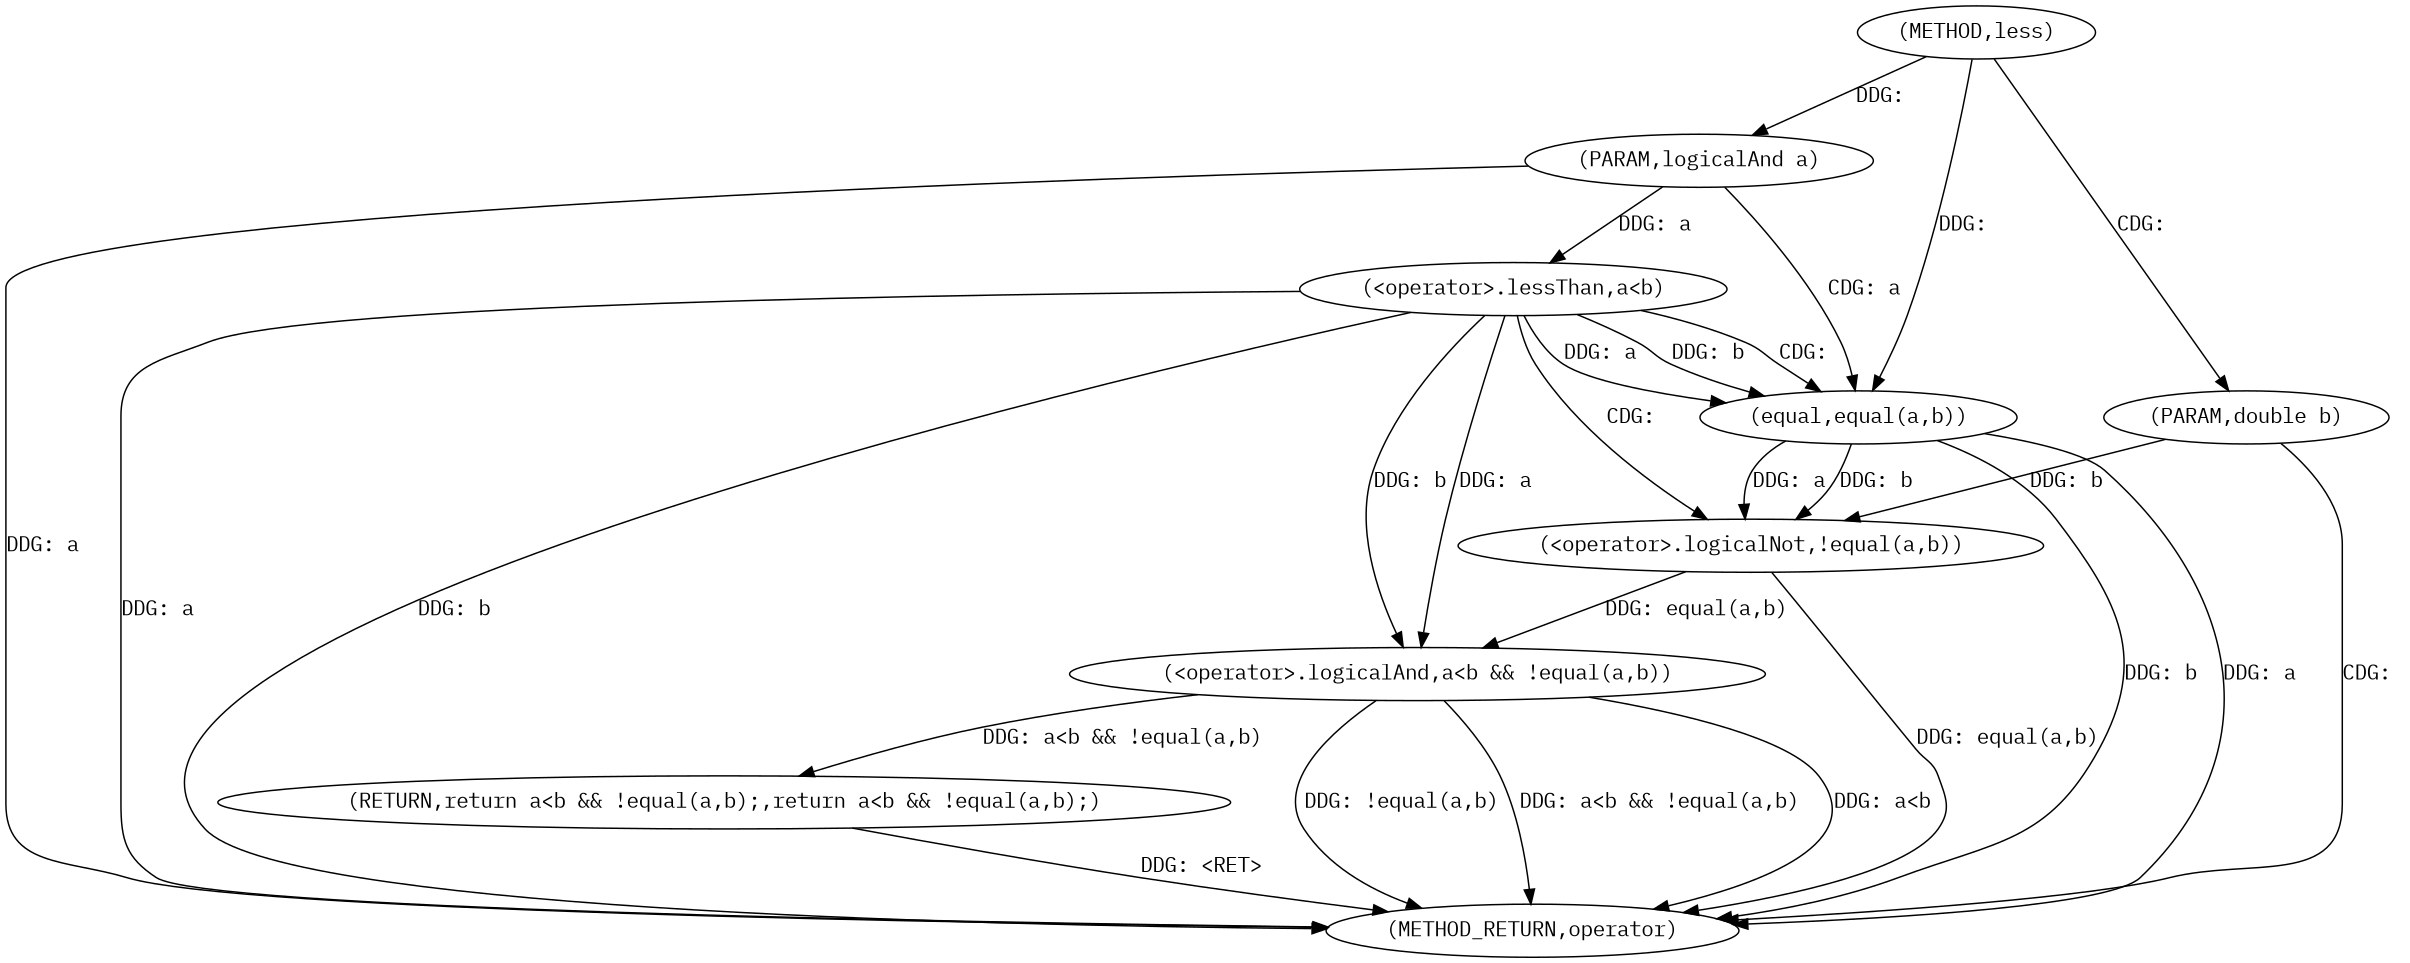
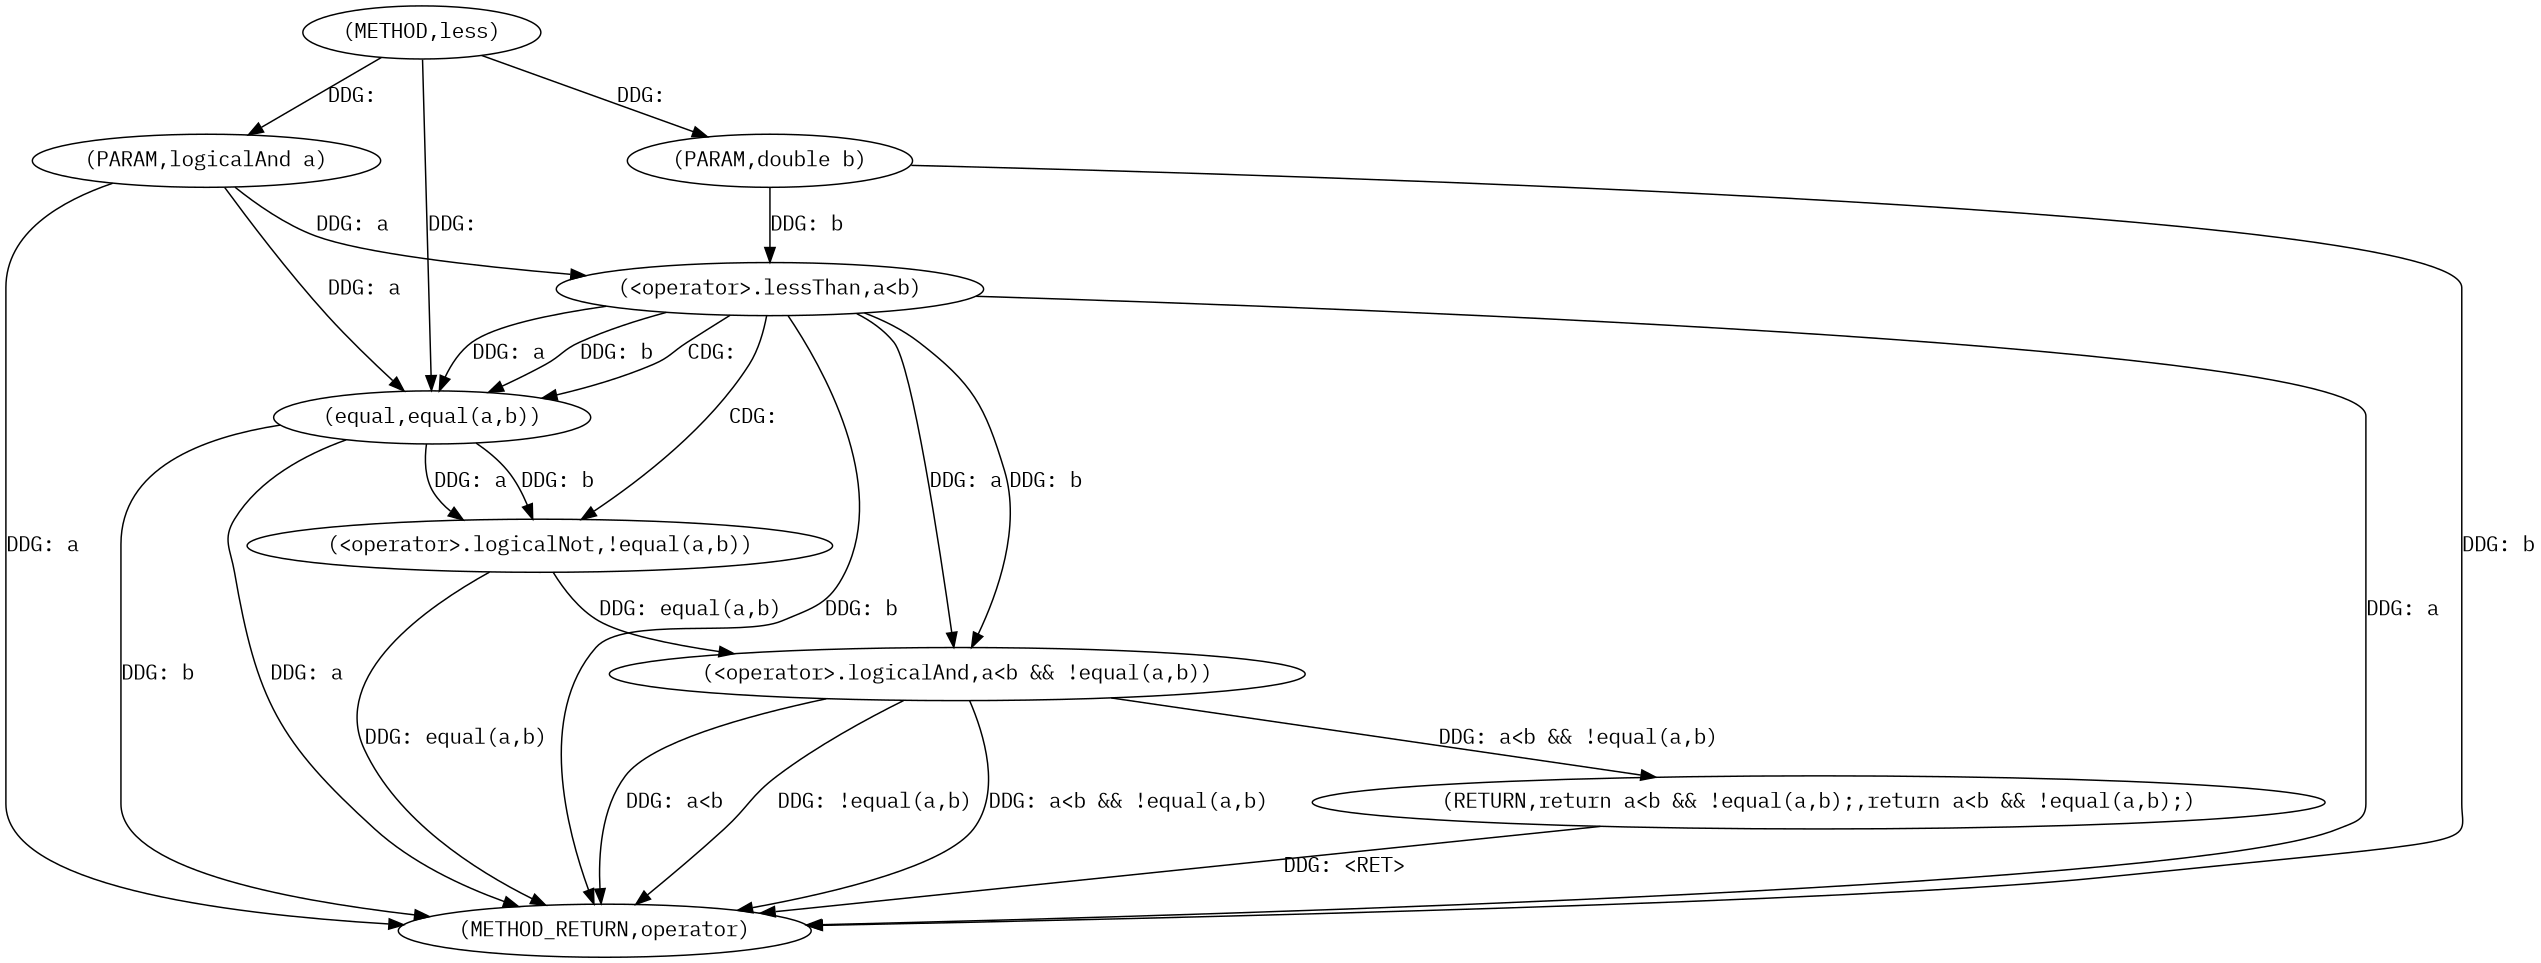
edge "(METHOD,less)" -> "(PARAM,double b)": label "CDG: " -> "DDG: "
edge "(PARAM,logicalAnd a)" -> "(equal,equal(a,b))": label "CDG: a" -> "DDG: a"
edge "(PARAM,double b)" -> "(<operator>.logicalNot,!equal(a,b))": now "(PARAM,double b)" -> "(<operator>.lessThan,a<b)"
edge "(PARAM,double b)" -> "(METHOD_RETURN,operator)": label "CDG: " -> "DDG: b"
